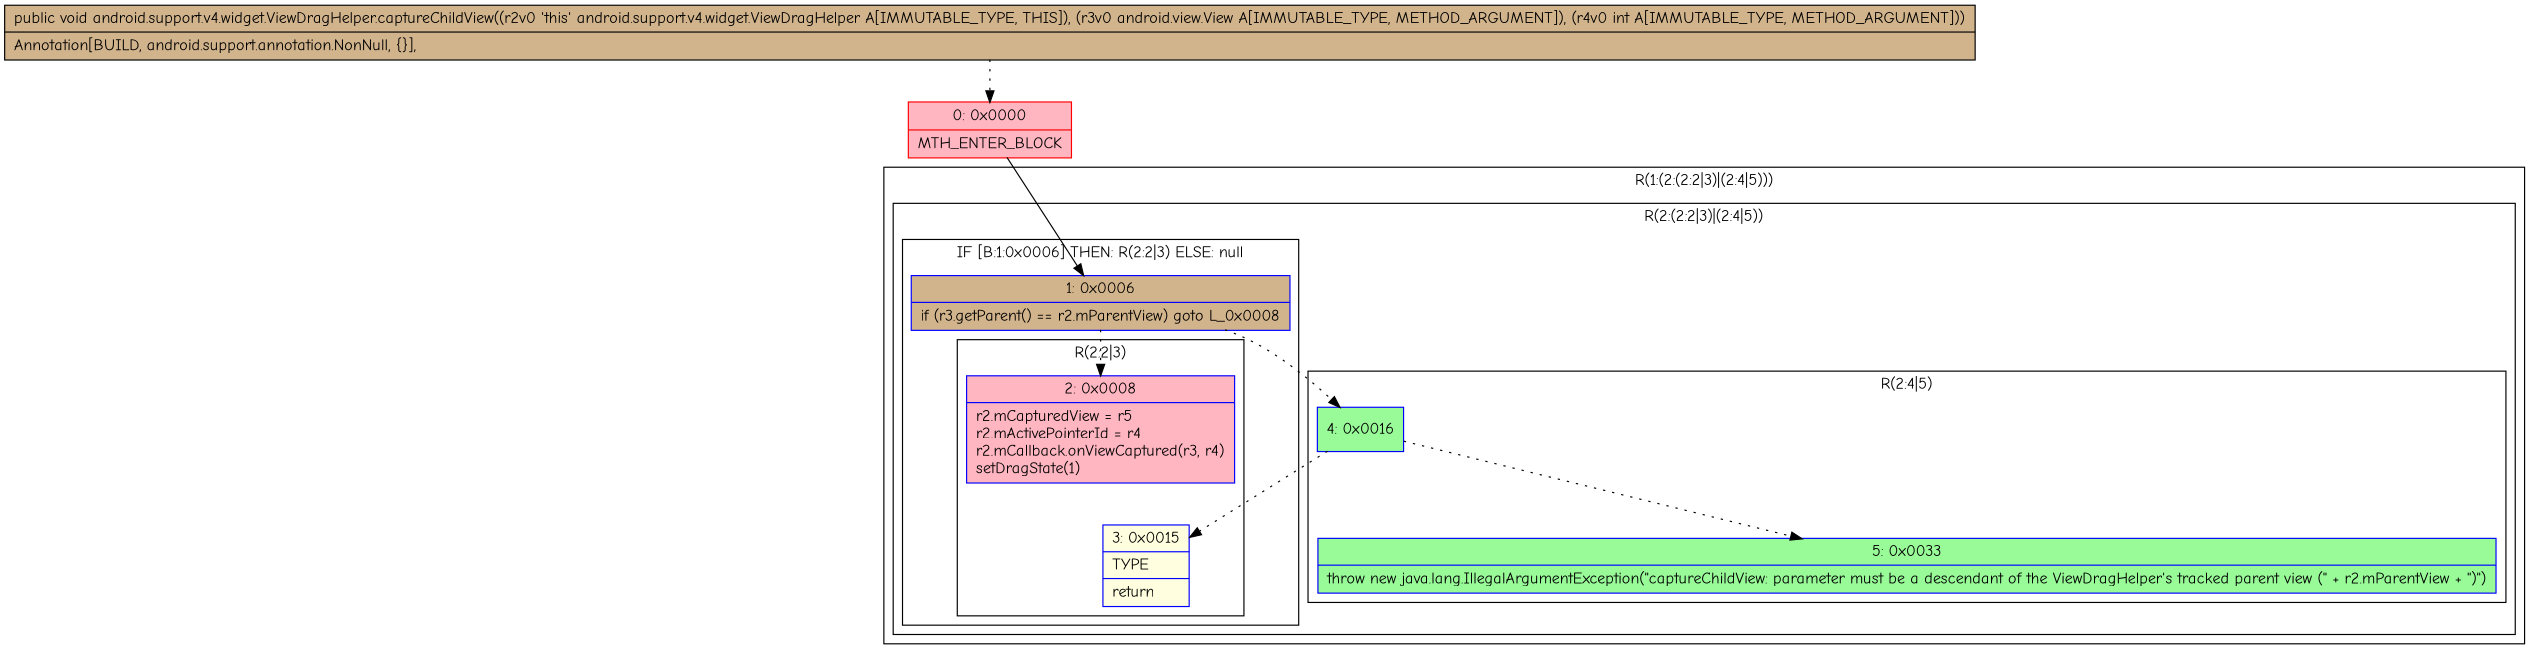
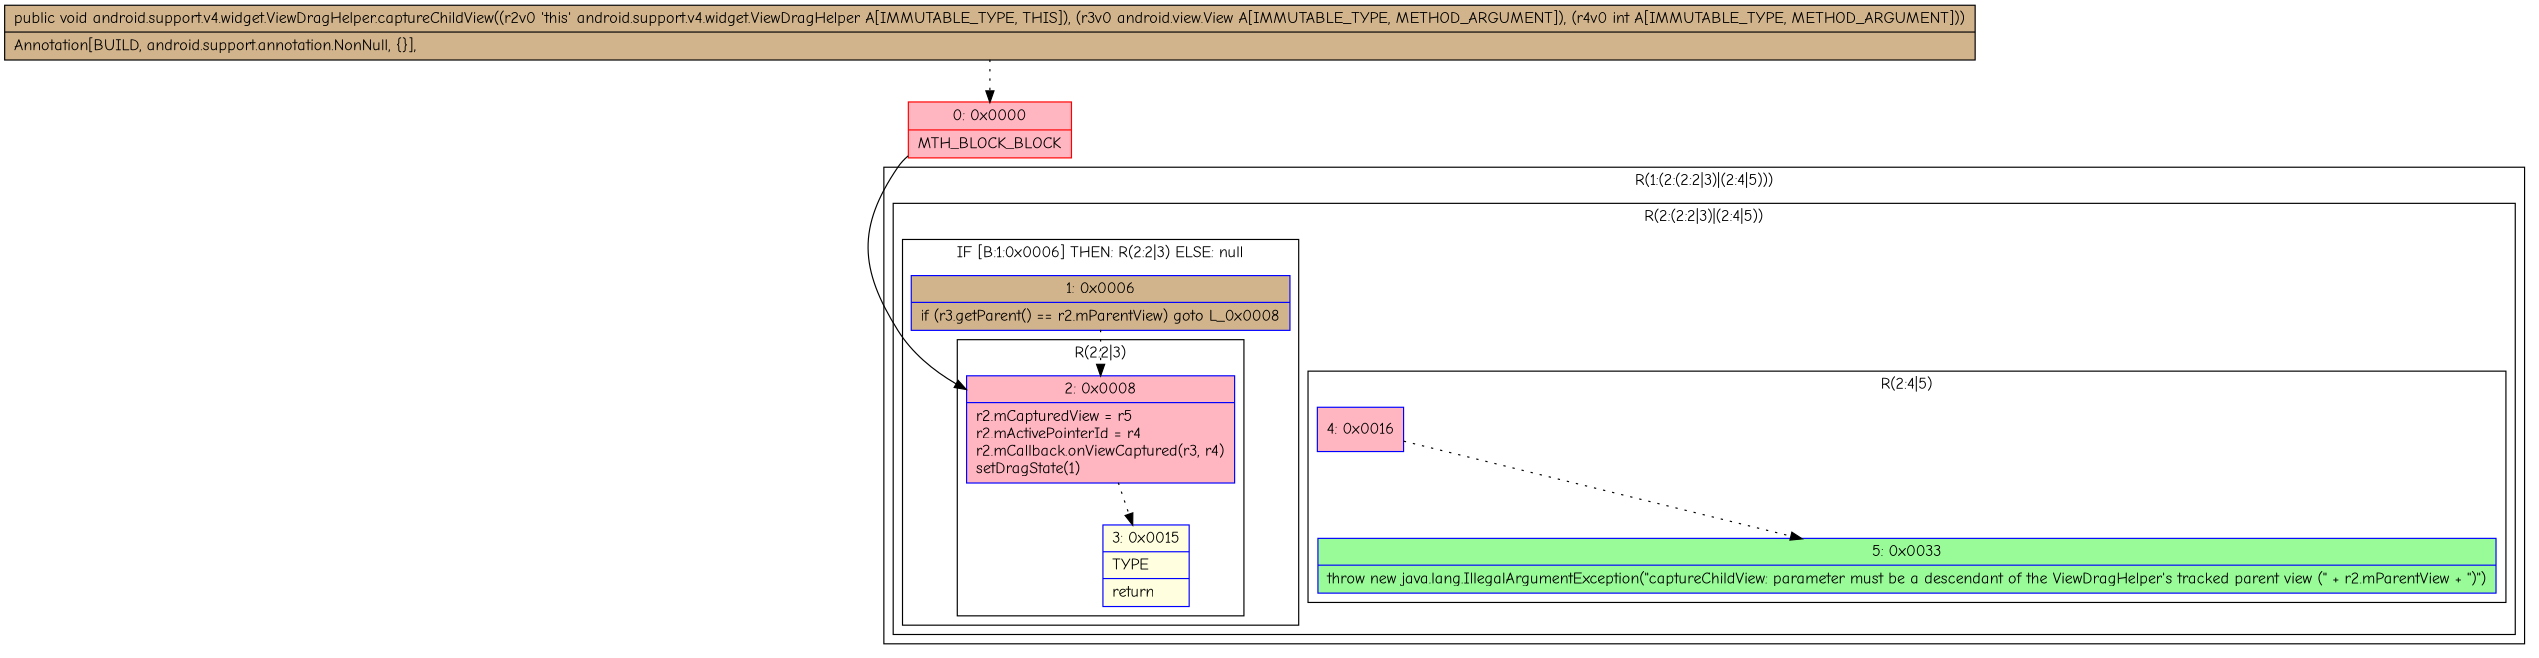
node "0: 0x0000": text "MTH_ENTER_BLOCK" -> "MTH_BLOCK_BLOCK"
edge "0: 0x0000" -> "1: 0x0006": now "0: 0x0000" -> "2: 0x0008"
edge "1: 0x0006" -> "4: 0x0016": removed
node "4: 0x0016": fillcolor palegreen -> lightpink
edge "4: 0x0016" -> "3: 0x0015": now "2: 0x0008" -> "3: 0x0015"
